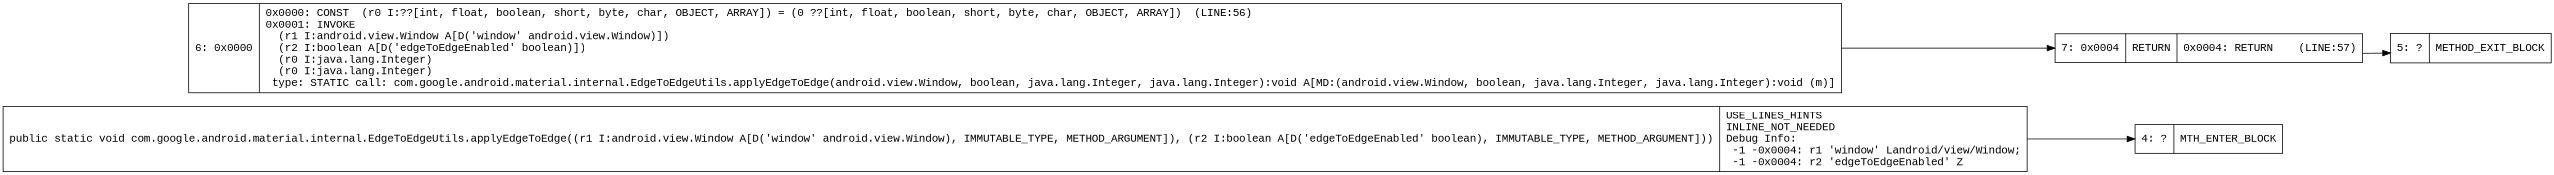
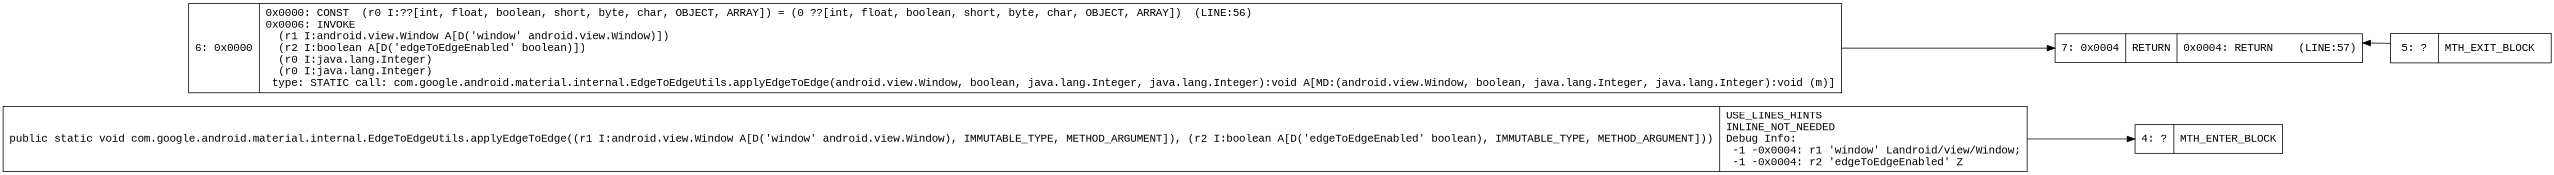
node "6: 0x0000": text "0x0001: INVOKE" -> "0x0006: INVOKE"
node "5: ?": text "METHOD_EXIT_BLOCK" -> "MTH_EXIT_BLOCK"
edge "7: 0x0004" -> "5: ?": reversed
